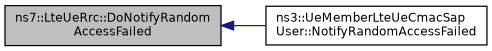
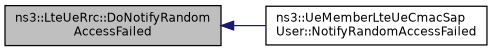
node "ns7::LteUeRrc::DoNotifyRandom AccessFailed": label "ns7::LteUeRrc::DoNotifyRandom AccessFailed" -> "ns3::LteUeRrc::DoNotifyRandom AccessFailed"
